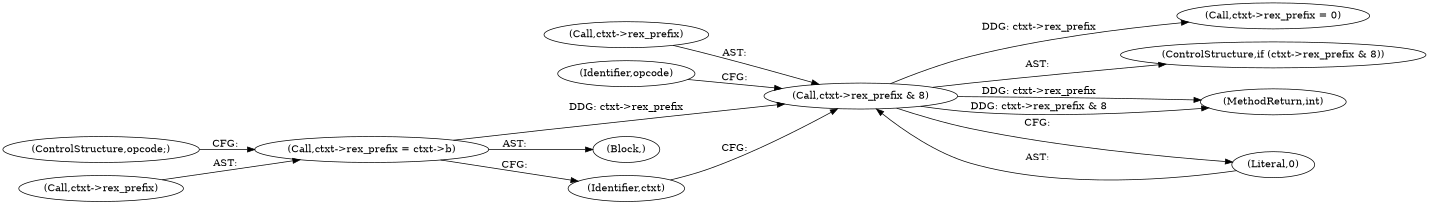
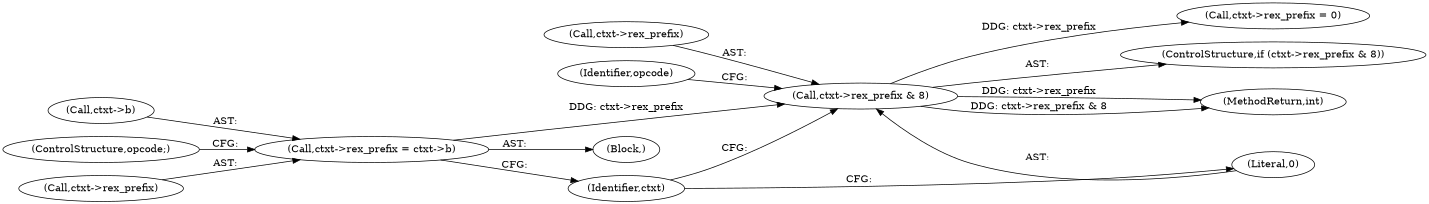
node "(Call,ctxt->b)": added
edge "(Call,ctxt->rex_prefix & 8)" -> "(Literal,0)": now "(Identifier,ctxt)" -> "(Literal,0)"
